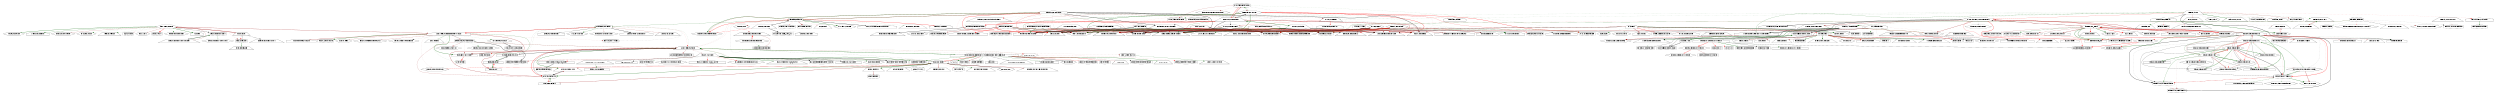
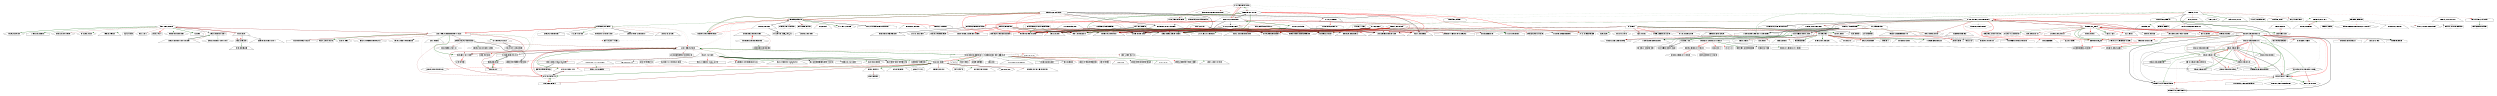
node "tartanguru/alexa-assistant-instructions": removed
node "m0ngr31/kanzi": removed
